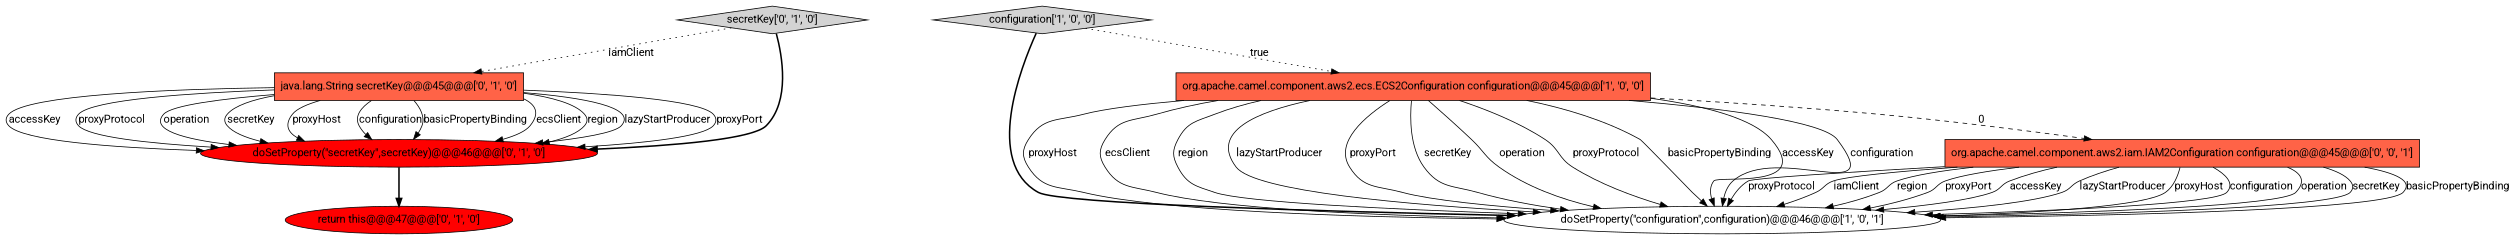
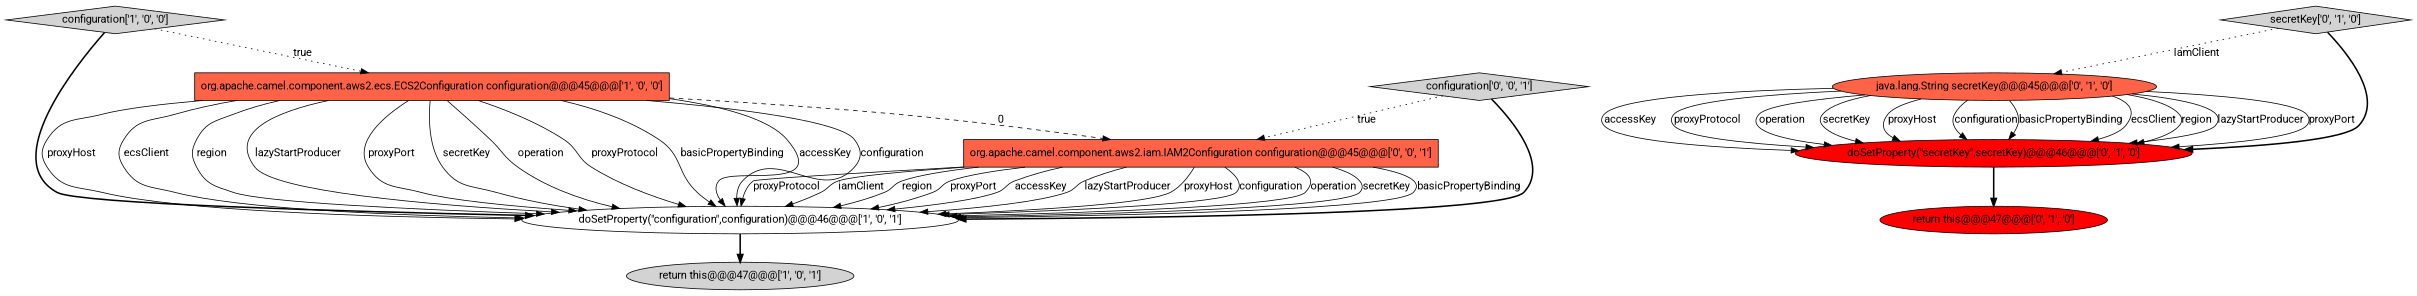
node "java.lang.String secretKey@@@45@@@['0', '1', '0']": shape box -> ellipse
node "configuration['0', '0', '1']": added
node "return this@@@47@@@['1', '0', '1']": added
